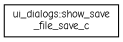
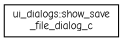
node "ui_dialogs::show_save _file_save_c": label "ui_dialogs::show_save _file_save_c" -> "ui_dialogs::show_save _file_dialog_c"
